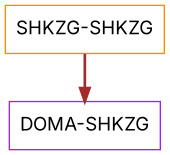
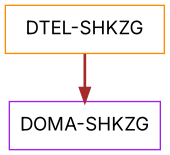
node "SHKZG-SHKZG": label "SHKZG-SHKZG" -> "DTEL-SHKZG"
